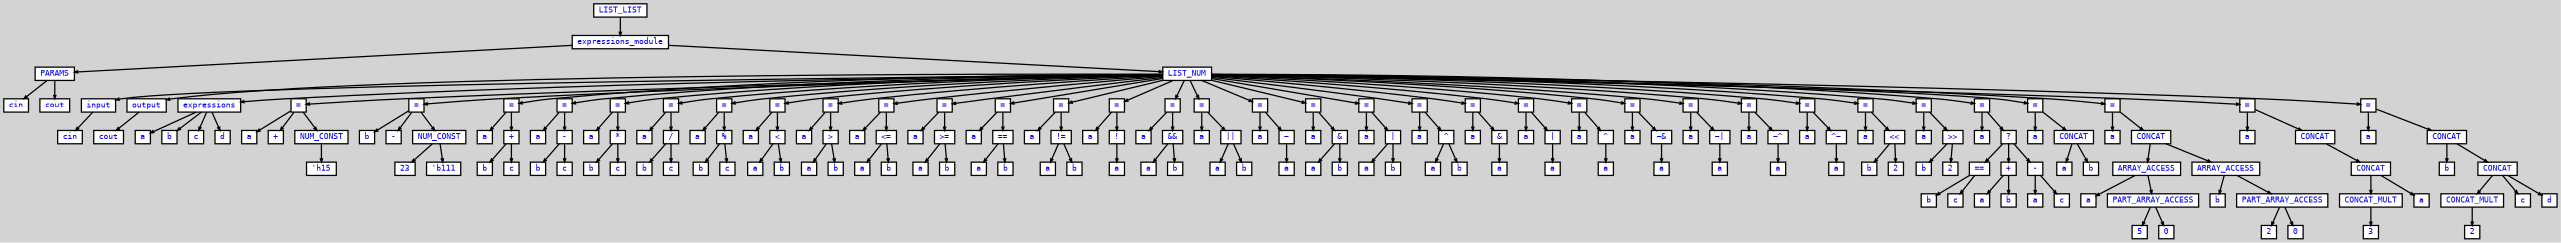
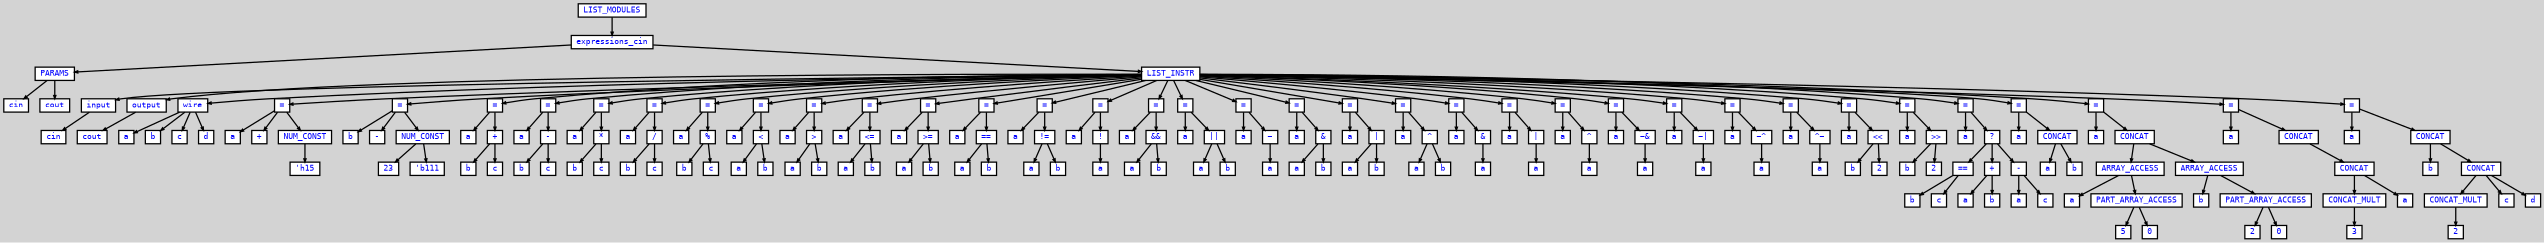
node "LIST_LIST": label "LIST_LIST" -> "LIST_MODULES"
node "expressions_module": label "expressions_module" -> "expressions_cin"
node "LIST_NUM": label "LIST_NUM" -> "LIST_INSTR"
node "expressions": label "expressions" -> "wire"
